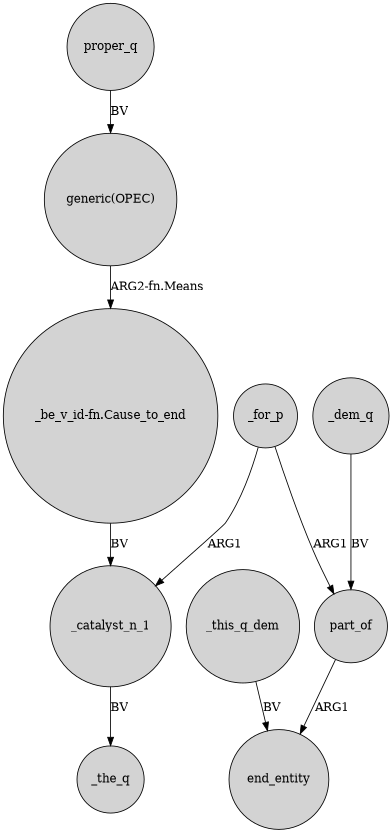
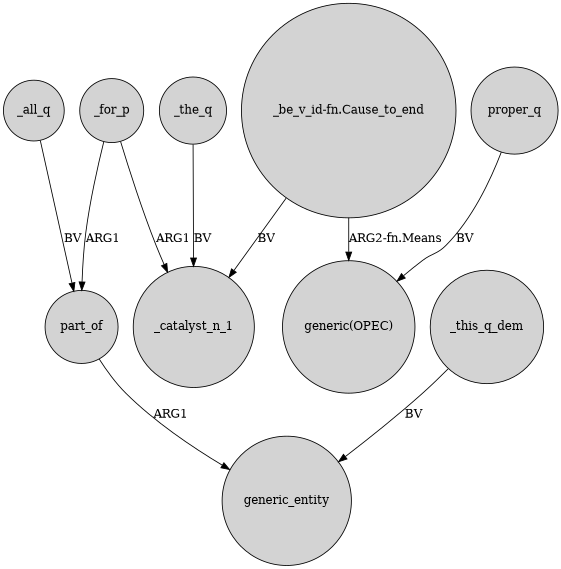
edge "generic(OPEC)" -> "_be_v_id-fn.Cause_to_end": reversed
node "_dem_q": label "_dem_q" -> "_all_q"
edge "_catalyst_n_1" -> "_the_q": reversed
node "end_entity": label "end_entity" -> "generic_entity"
